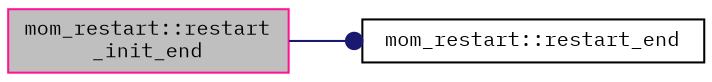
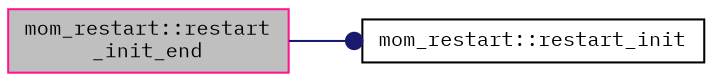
node "mom_restart::restart_end": label "mom_restart::restart_end" -> "mom_restart::restart_init"
